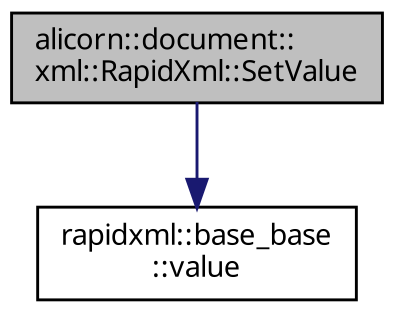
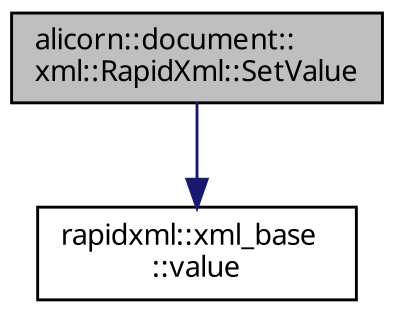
node "rapidxml::base_base ::value": label "rapidxml::base_base ::value" -> "rapidxml::xml_base ::value"
